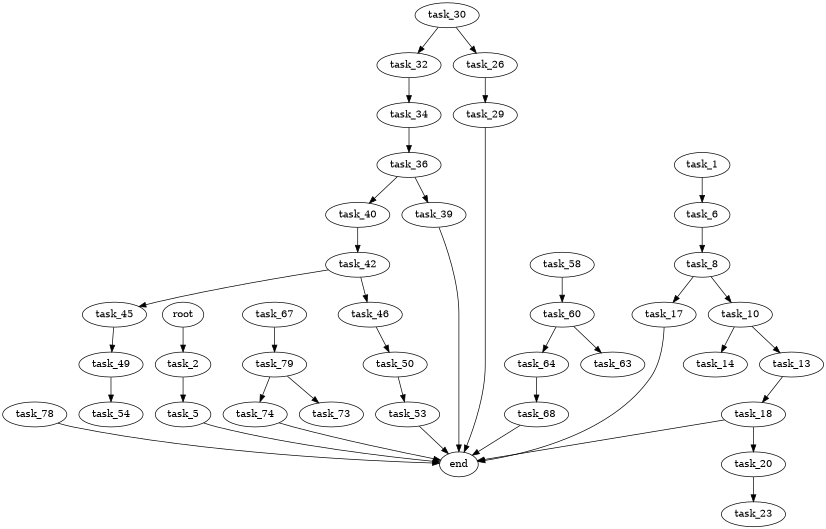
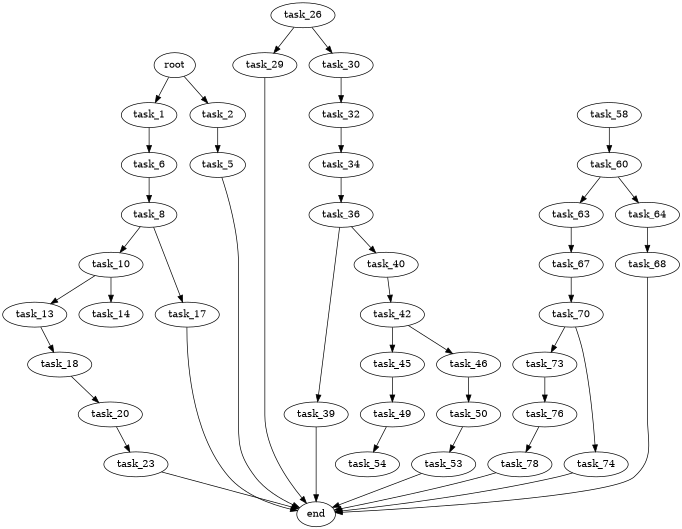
edge "task_30" -> "task_26": reversed
edge "root" -> "task_1": added
edge "task_63" -> "task_67": added
node "task_79": label "task_79" -> "task_70"
node "task_76": added
edge "task_18" -> "end": now "task_23" -> "end"
